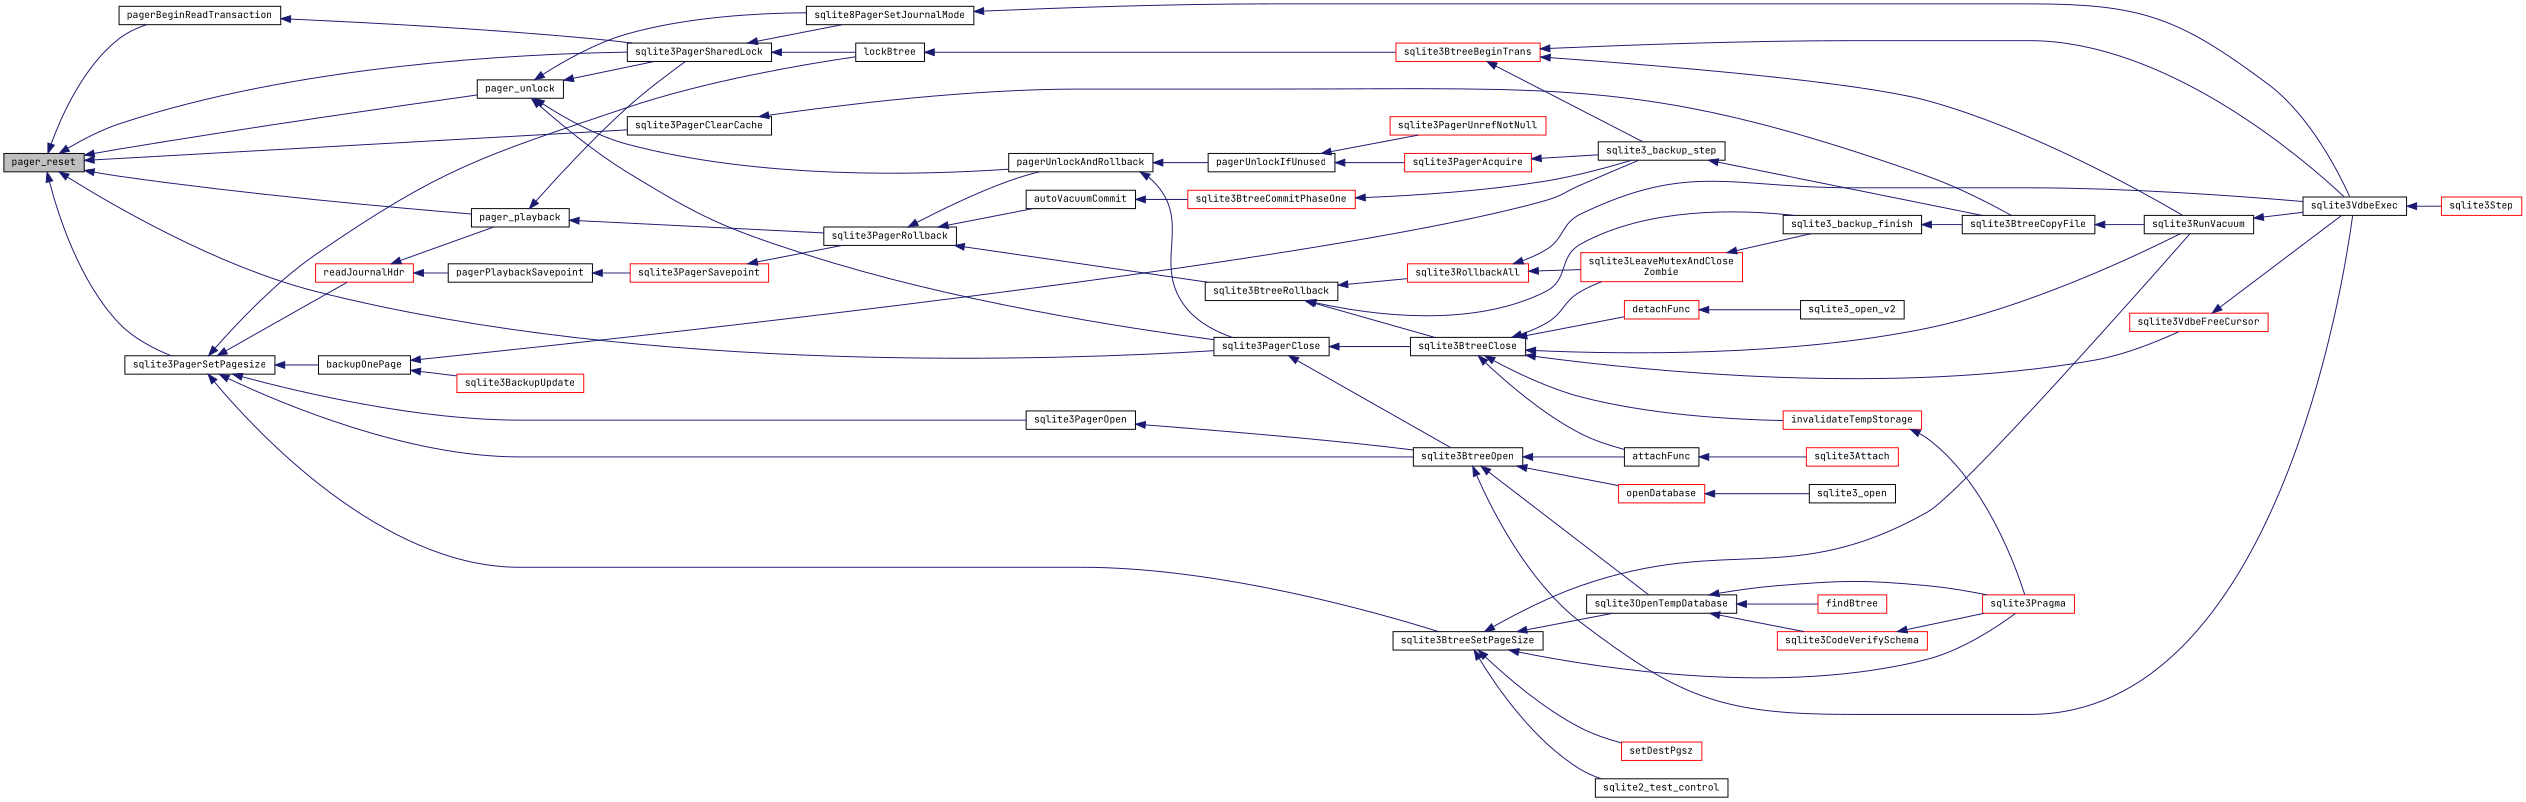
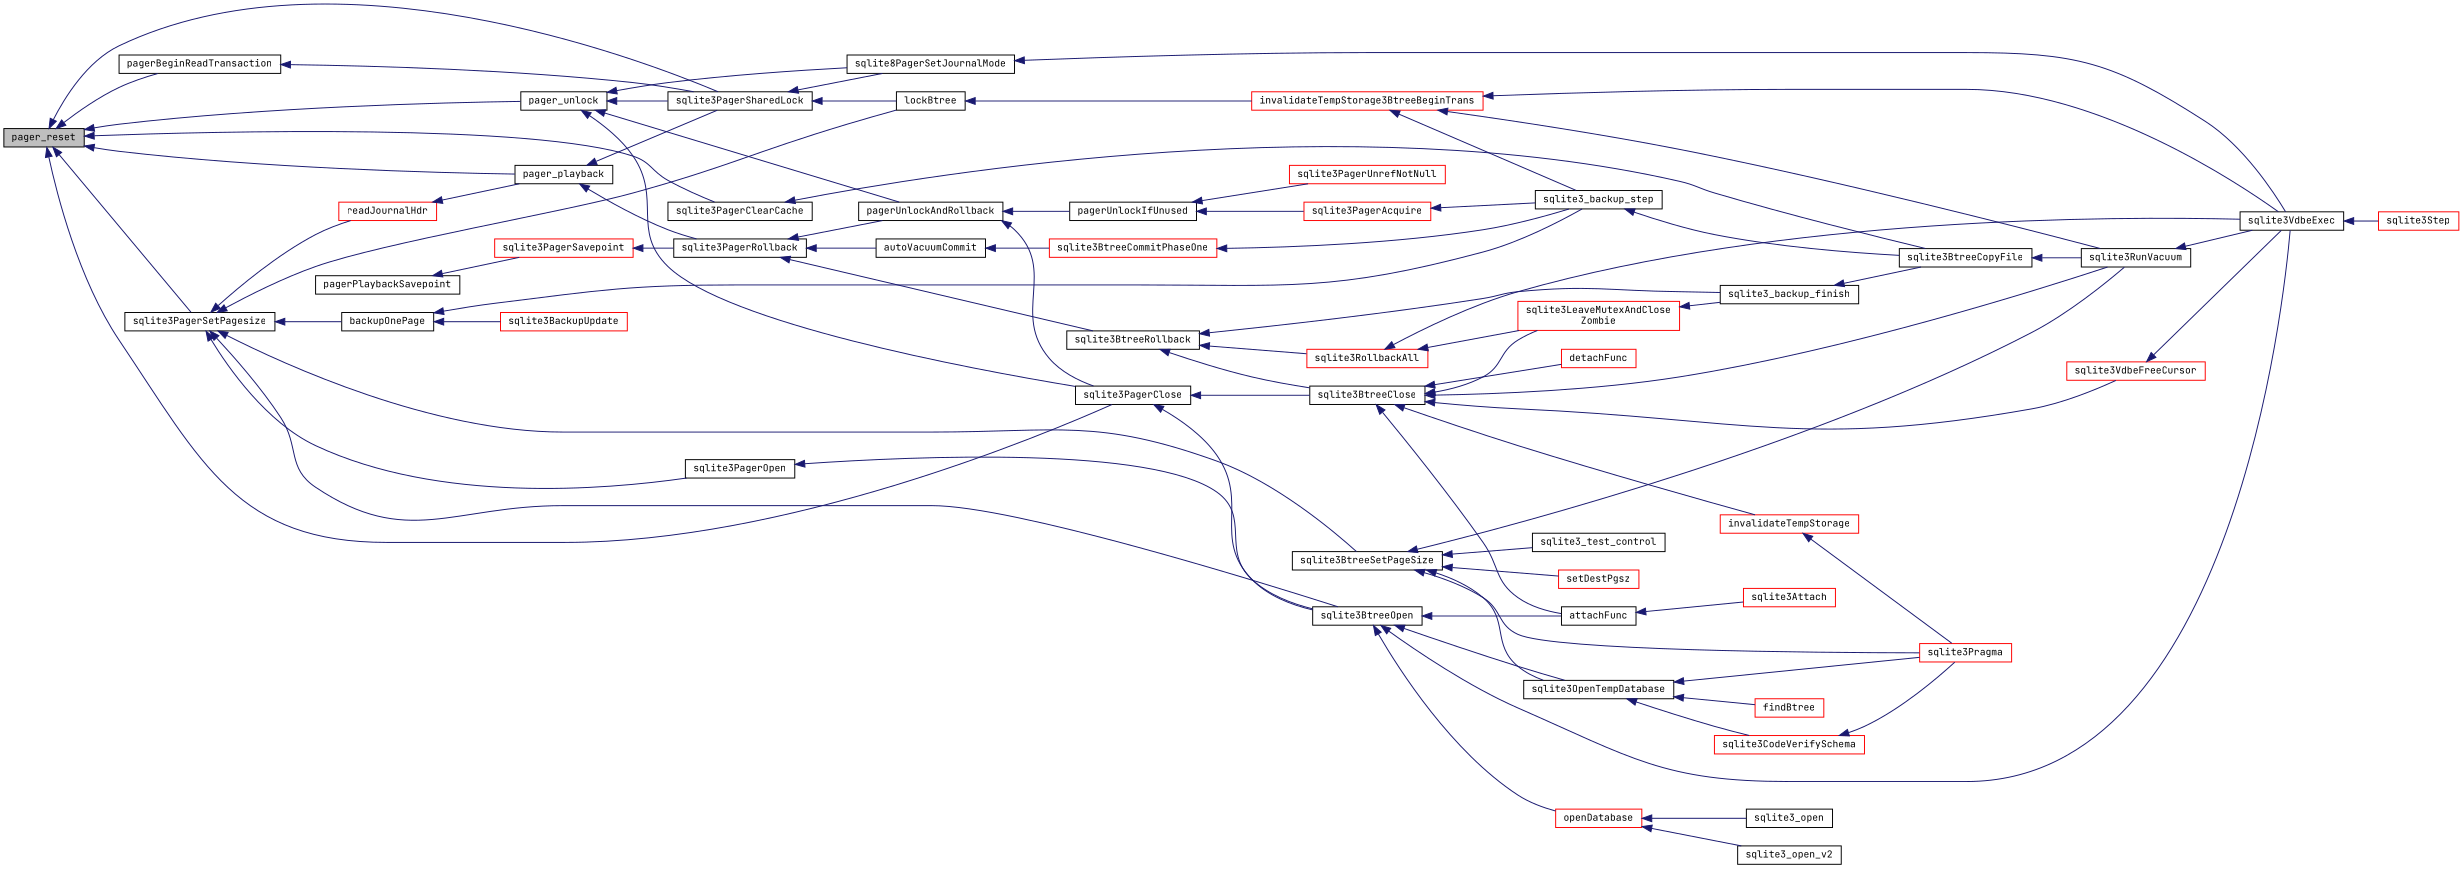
node "sqlite3BtreeBeginTrans": label "sqlite3BtreeBeginTrans" -> "invalidateTempStorage3BtreeBeginTrans"
edge "pagerPlaybackSavepoint" -> "readJournalHdr": removed
edge "sqlite3_open_v2" -> "detachFunc": now "sqlite3_open_v2" -> "openDatabase"
node "sqlite2_test_control": label "sqlite2_test_control" -> "sqlite3_test_control"
